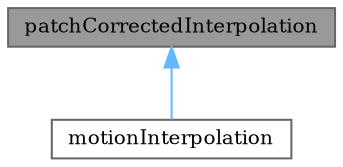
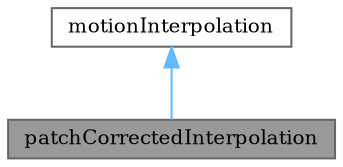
edge "motionInterpolation" -> "patchCorrectedInterpolation": reversed
